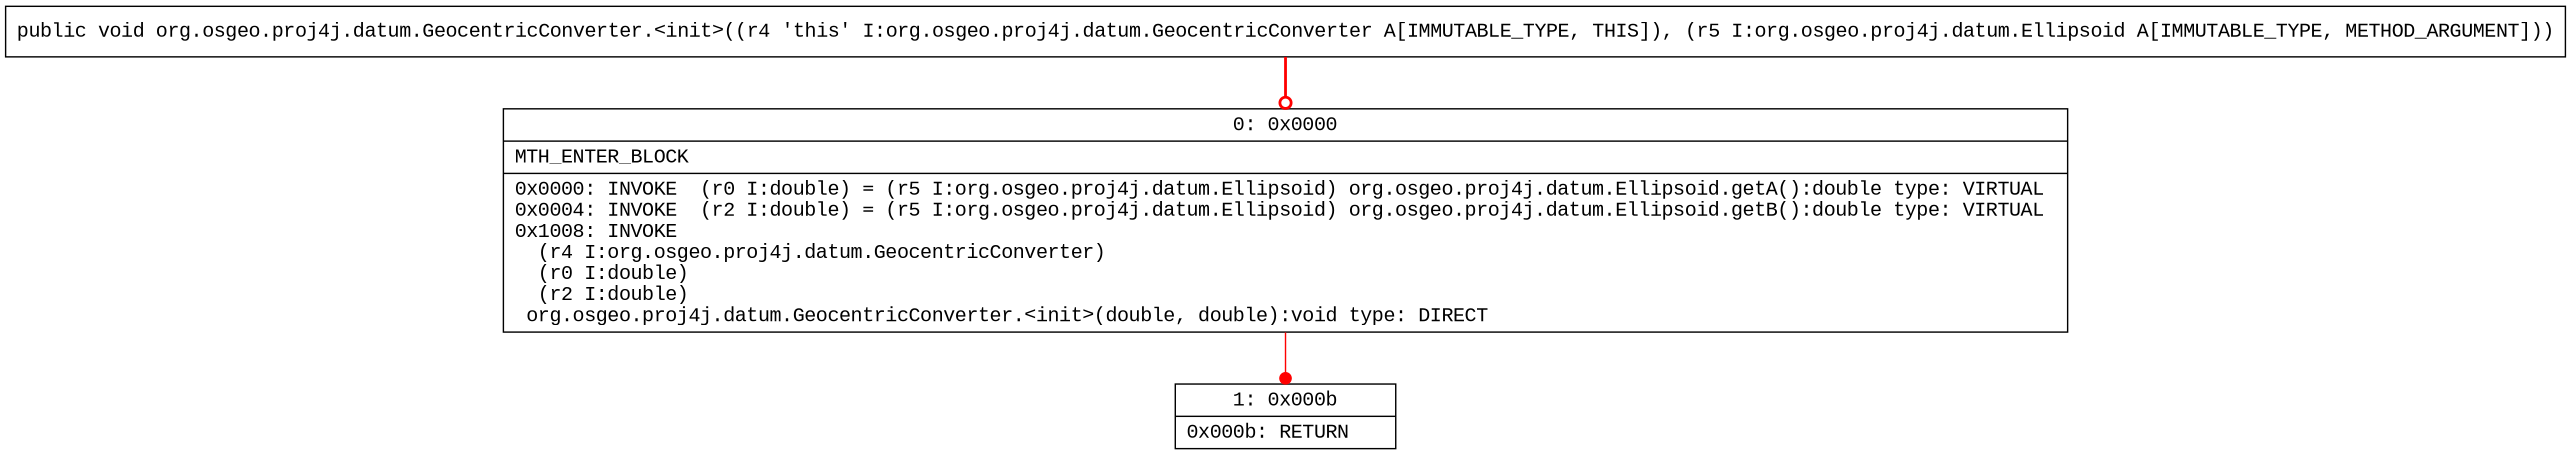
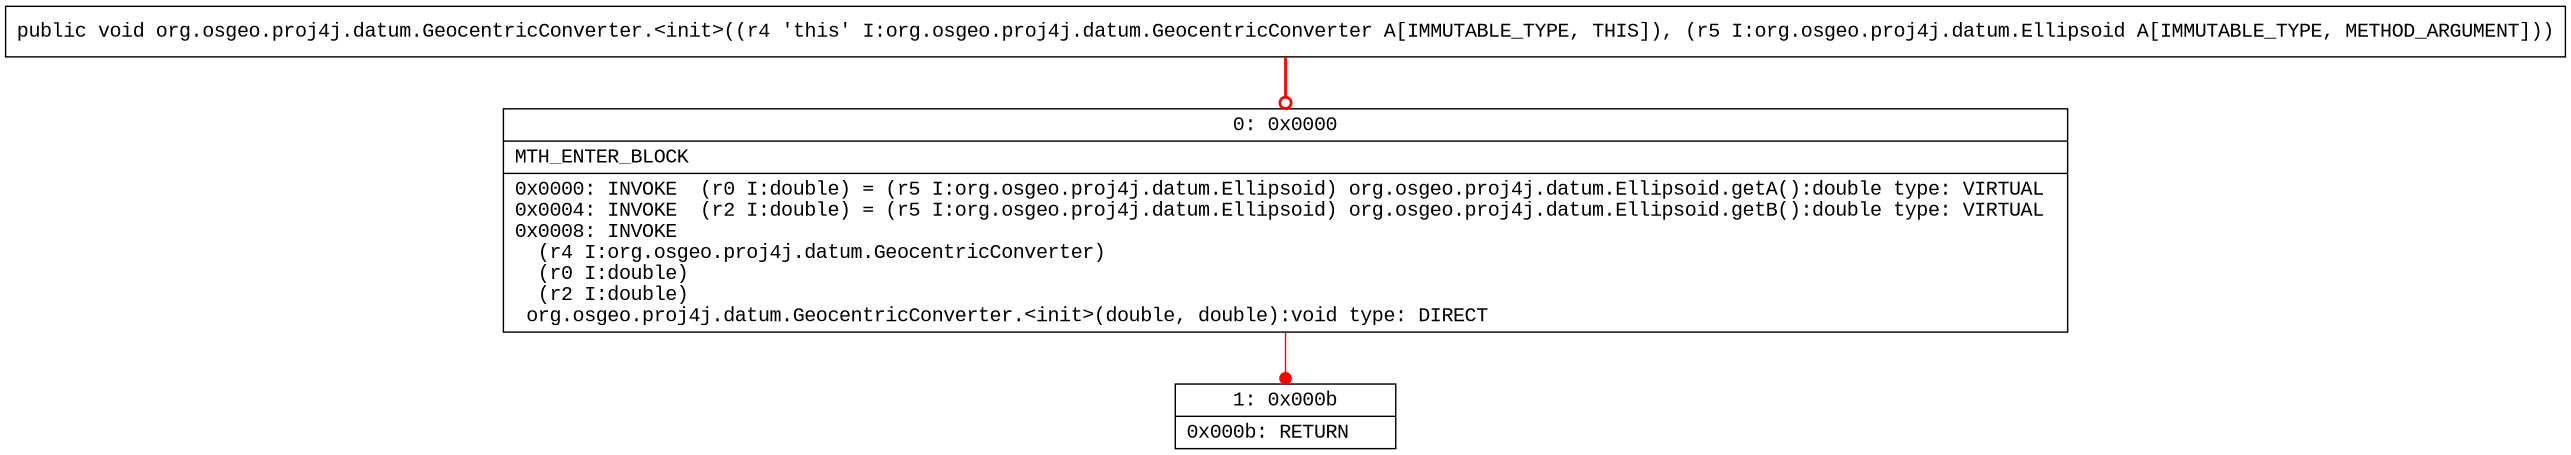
node "0: 0x0000": text "0x1008: INVOKE" -> "0x0008: INVOKE"
